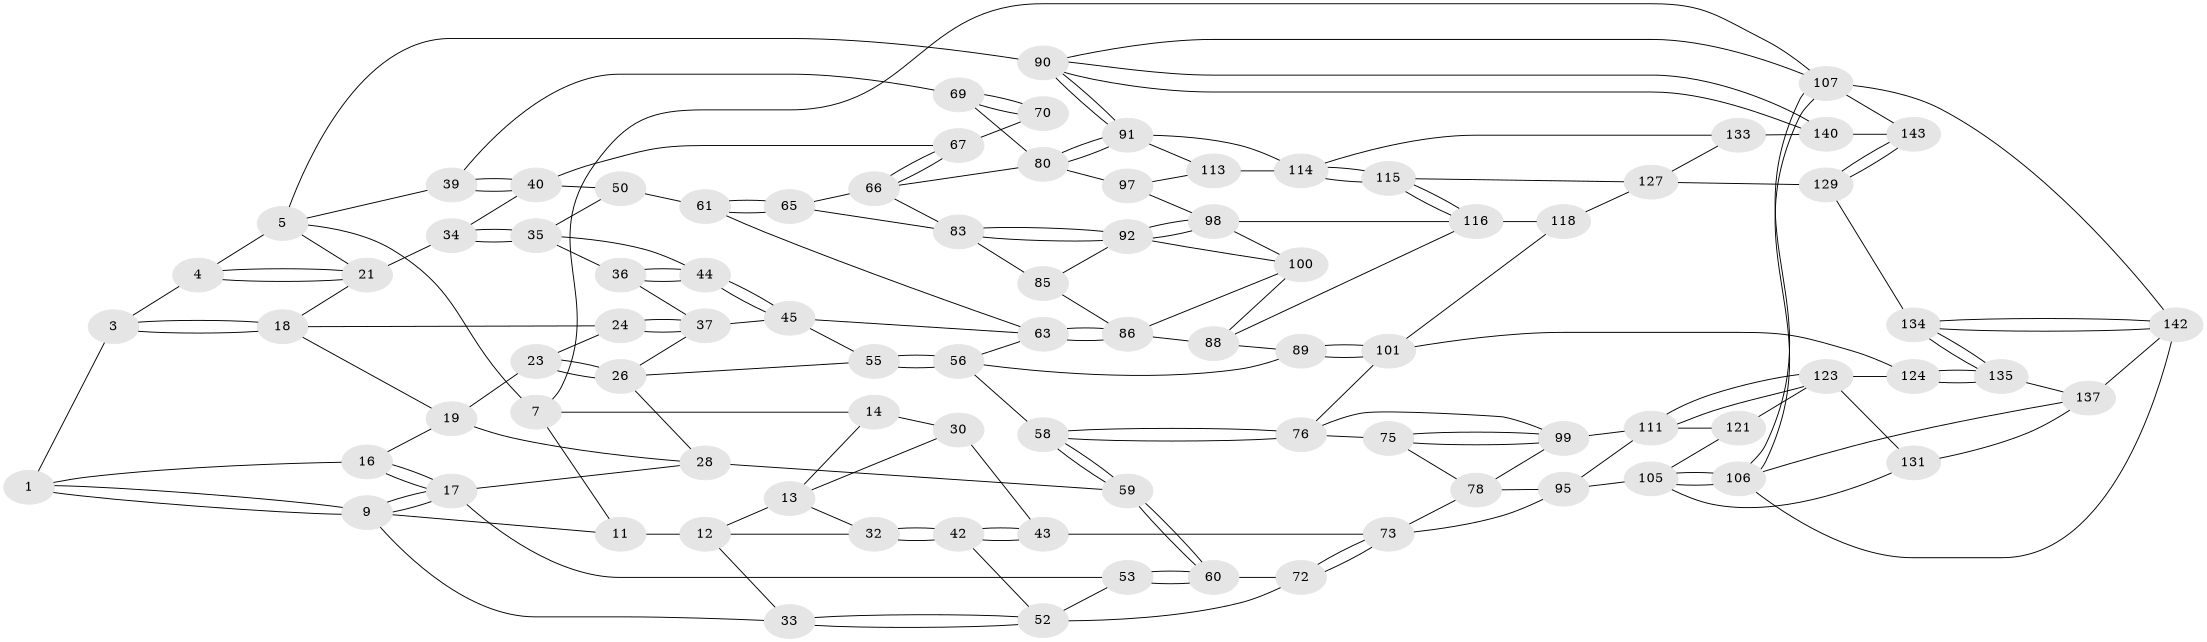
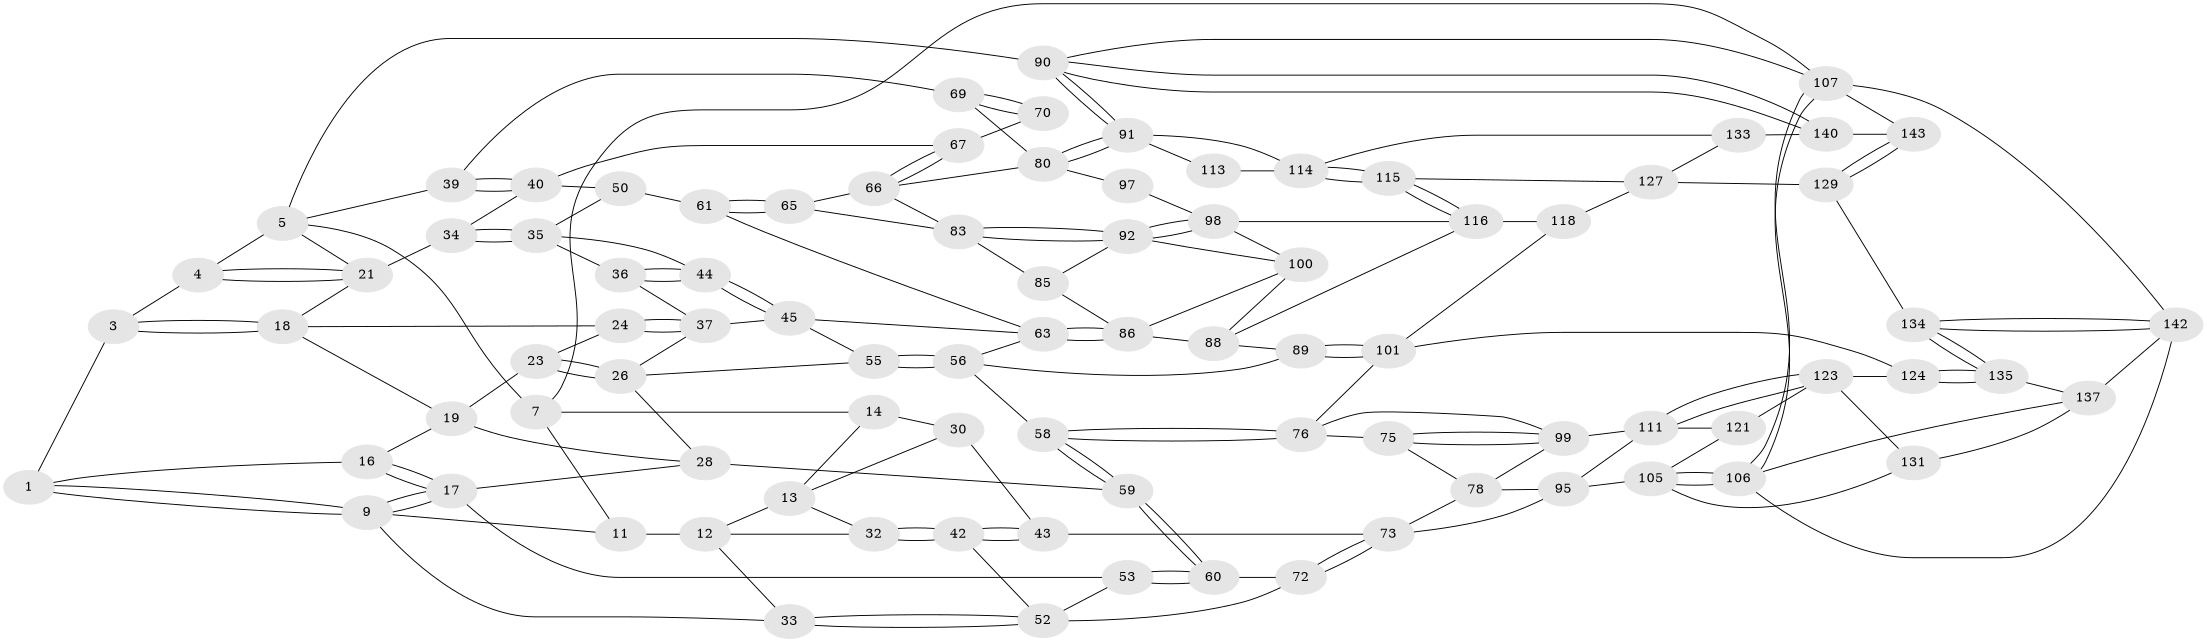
edge "113" -- "97": removed
